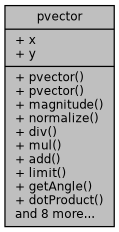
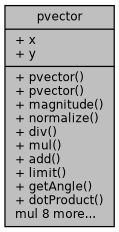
node "pvector": text "and 8 more..." -> "mul 8 more..."
